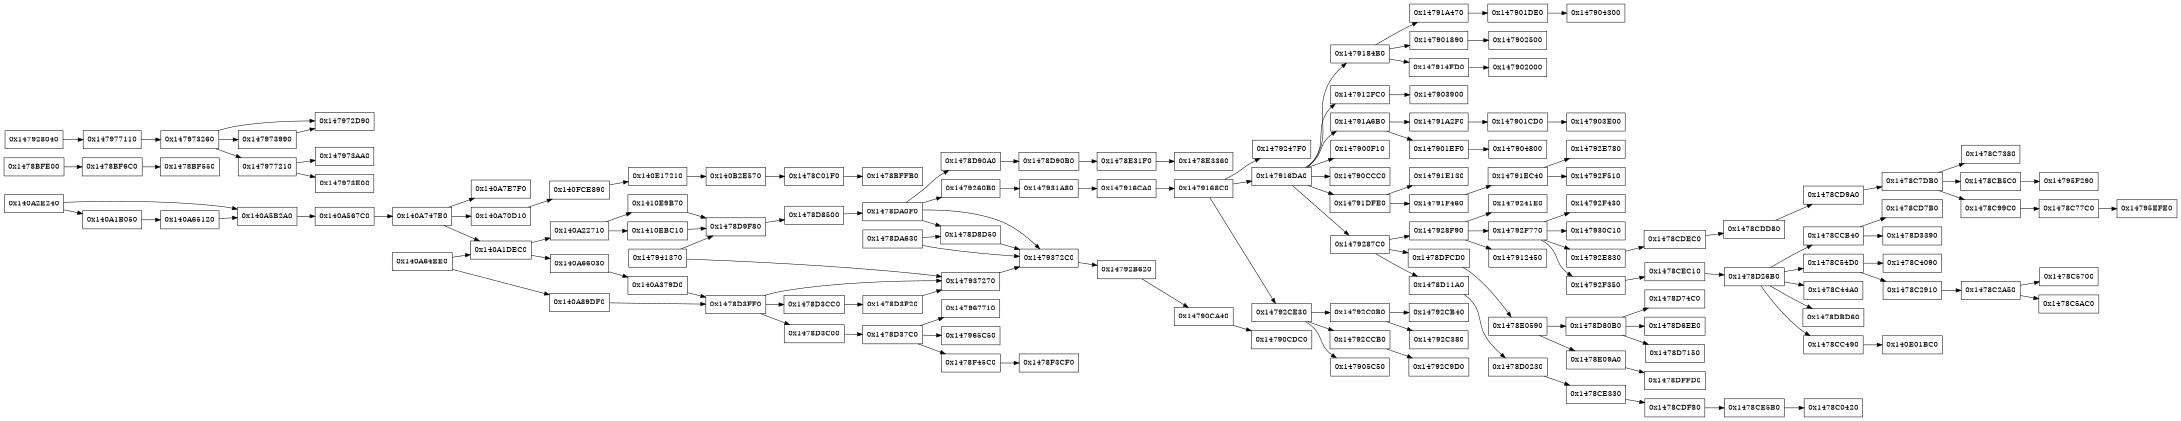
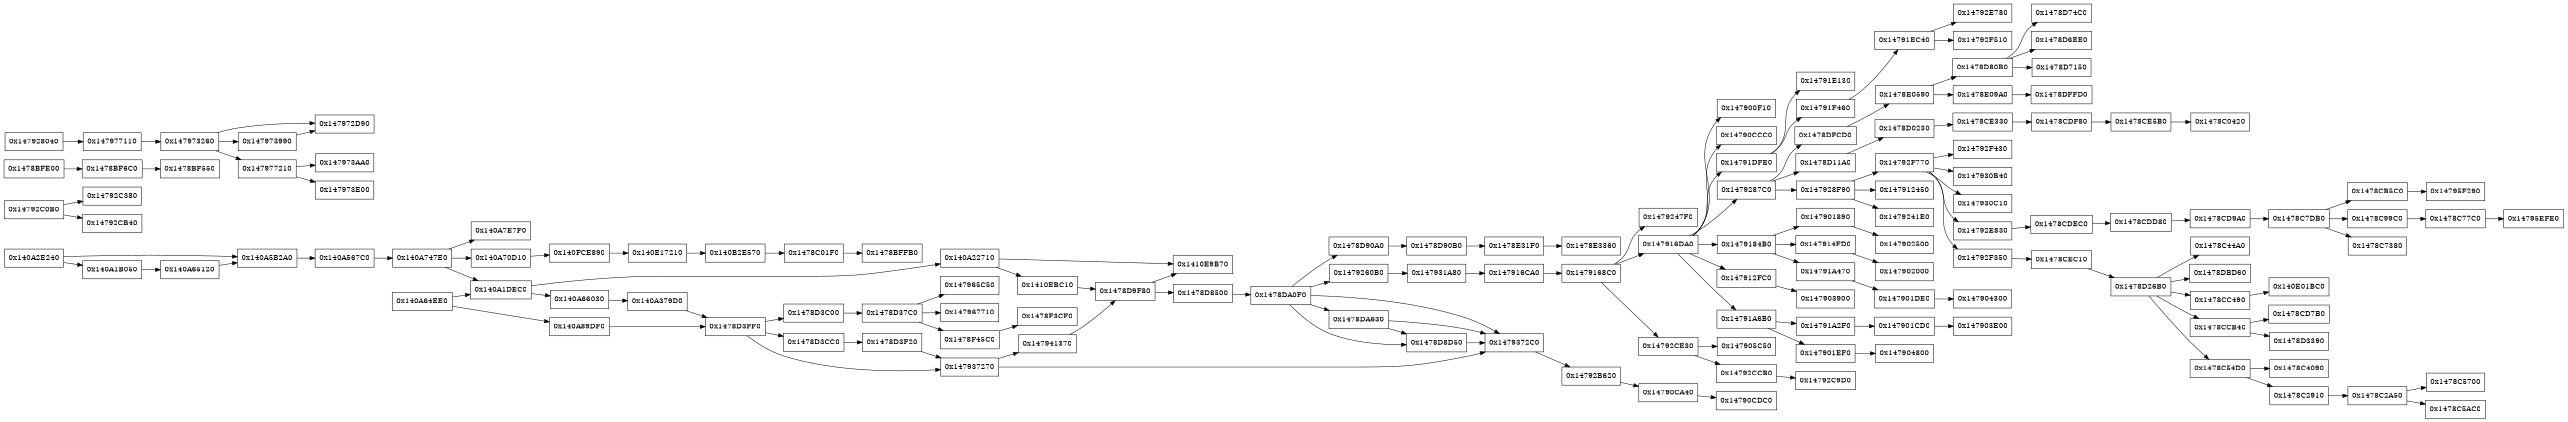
node "0x147930B40": added
edge "0x1410E9B70" -> "0x1478D9F80": reversed
edge "0x147941370" -> "0x147937270": reversed
edge "0x1478DA0F0" -> "0x1478DA630": added
edge "0x14792CE30" -> "0x14792C0B0": removed
